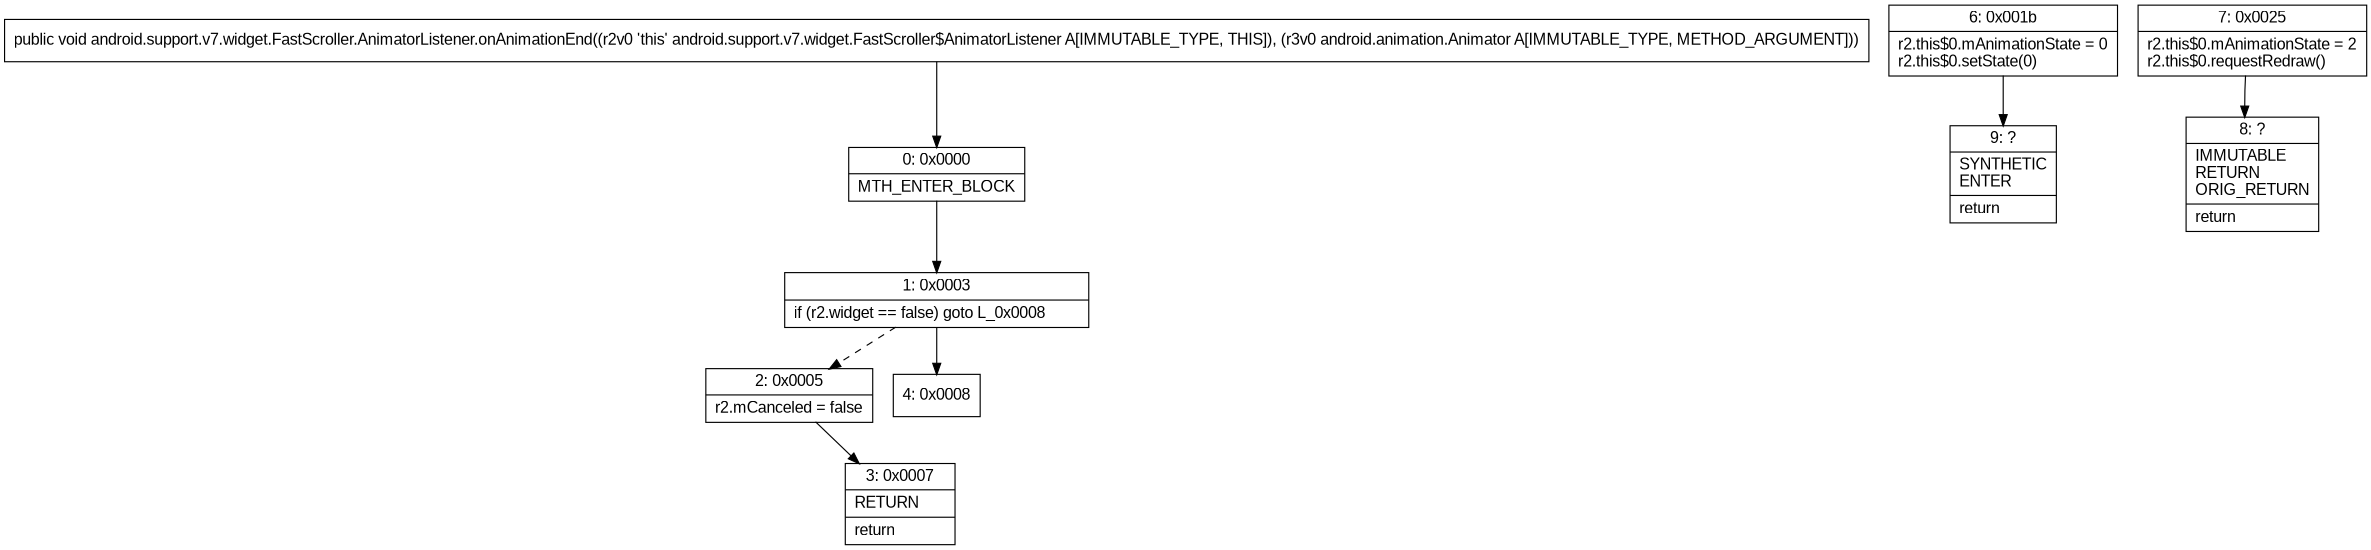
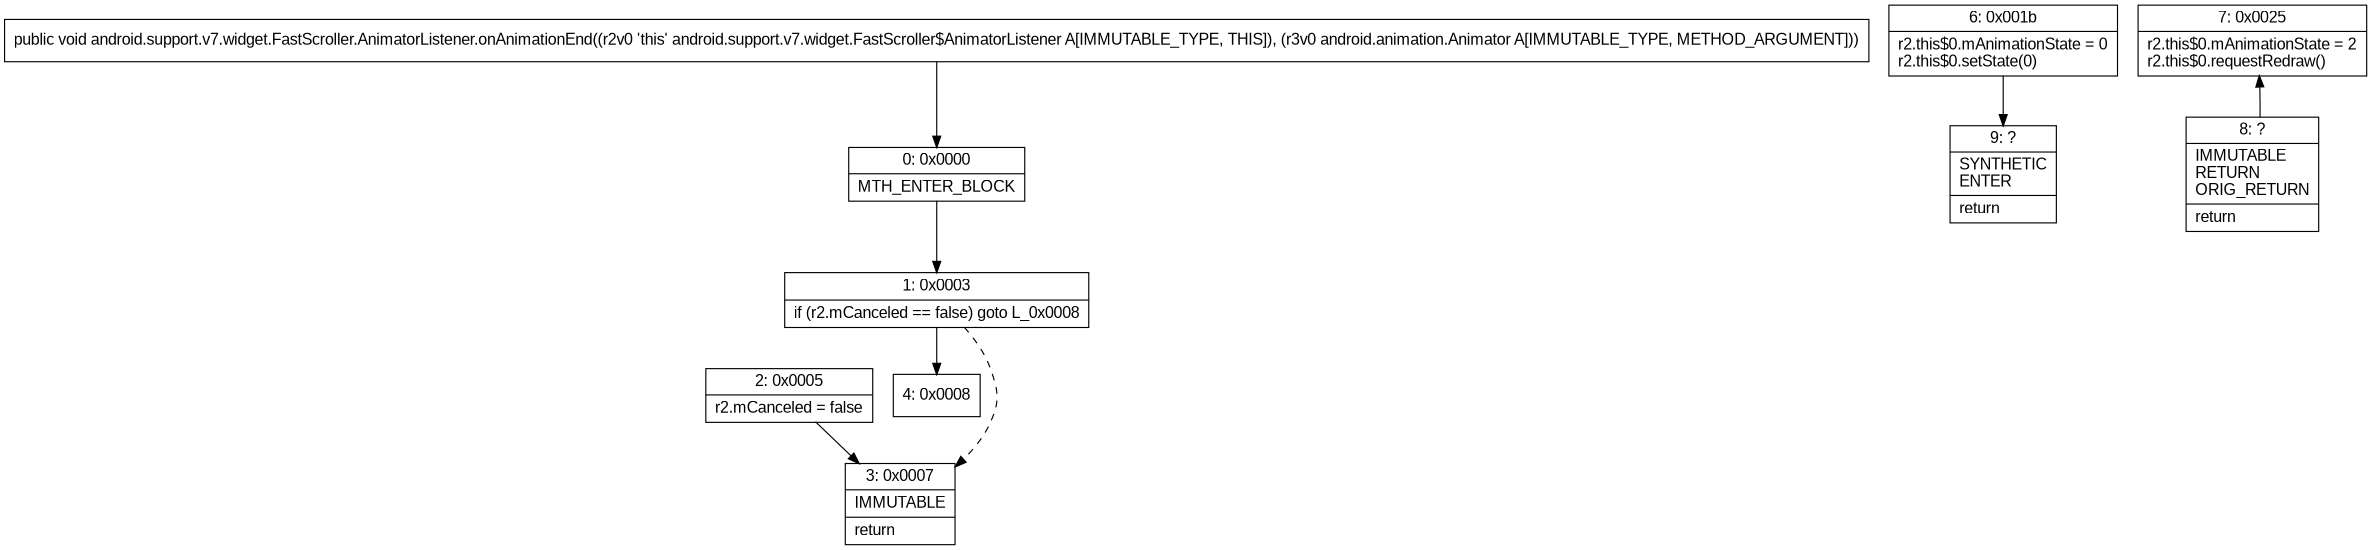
edge "7: 0x0025" -> "8: ?": reversed
node "1: 0x0003": text "if (r2.widget == false) goto L_0x0008" -> "if (r2.mCanceled == false) goto L_0x0008"
edge "1: 0x0003" -> "2: 0x0005": now "1: 0x0003" -> "3: 0x0007"
node "3: 0x0007": text "RETURN" -> "IMMUTABLE"
